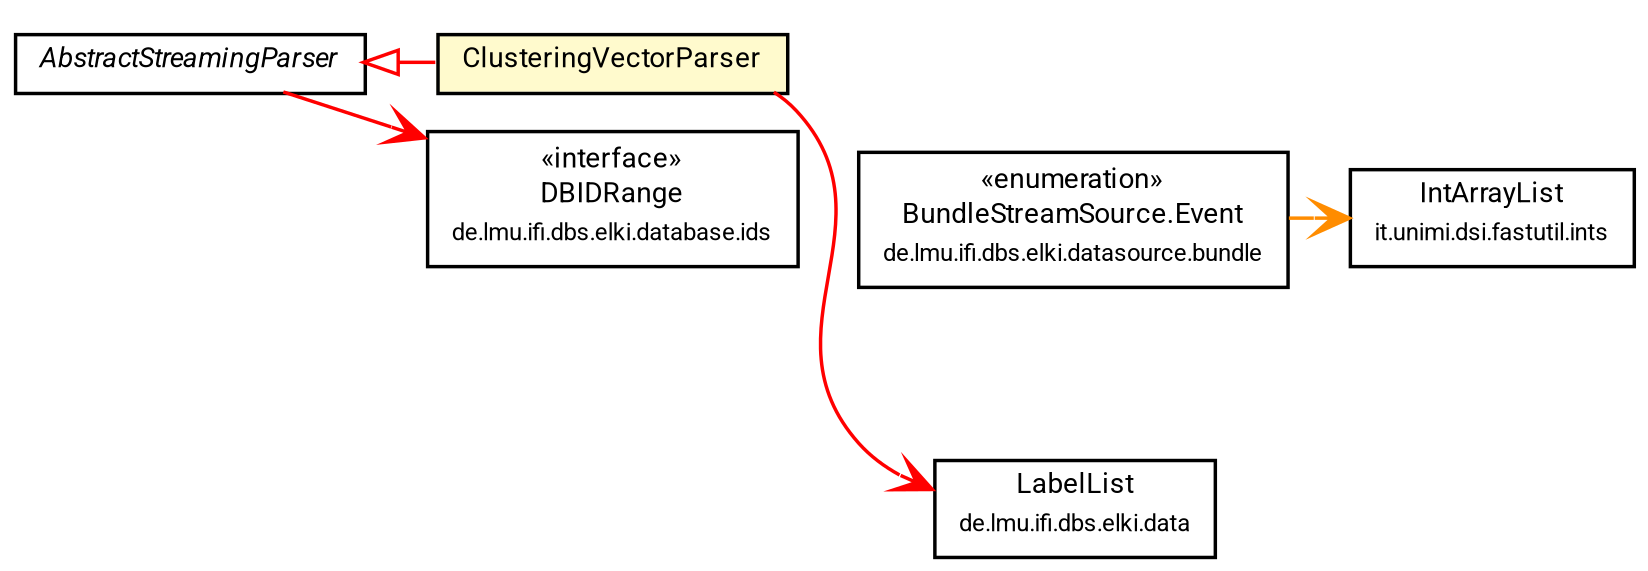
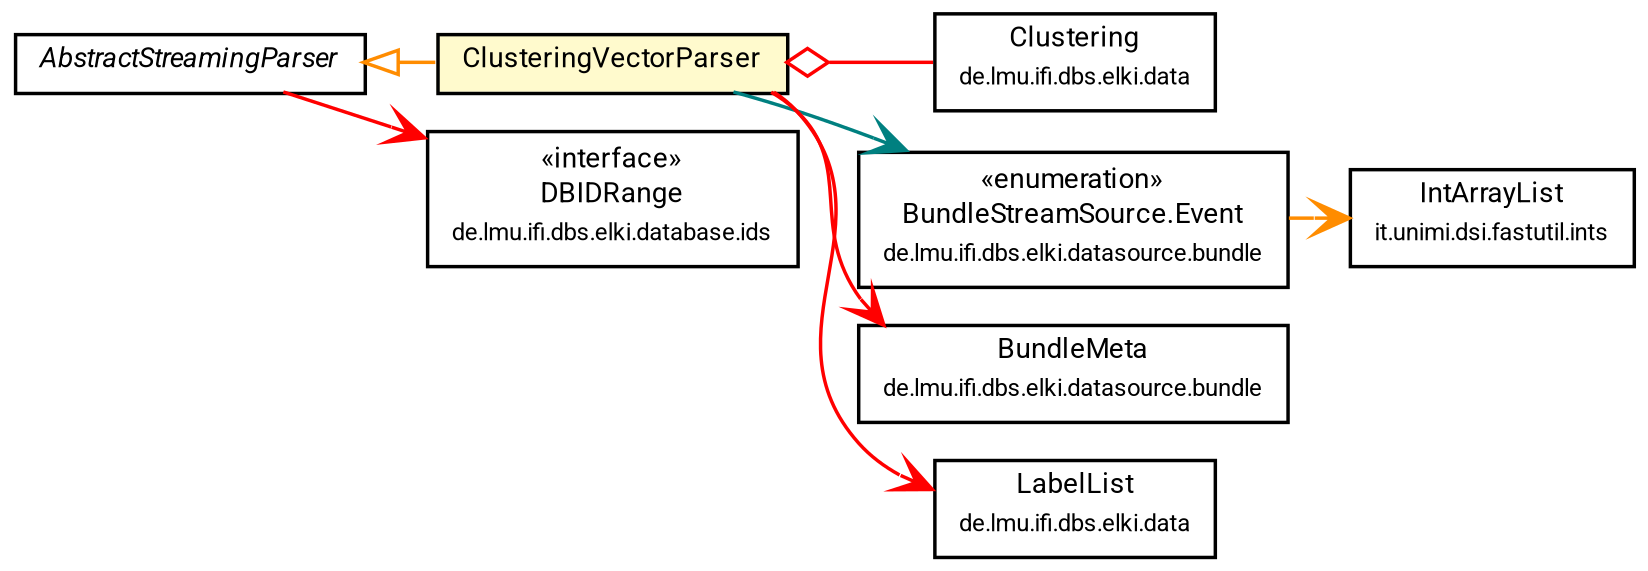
edge "ClusteringVectorParser" -> "AbstractStreamingParser": color red -> darkorange
node "Clustering": added
edge "ClusteringVectorParser" -> "BundleStreamSource.Event": added
node "BundleMeta": added
